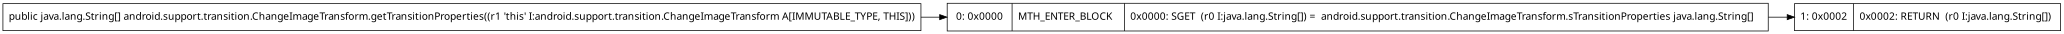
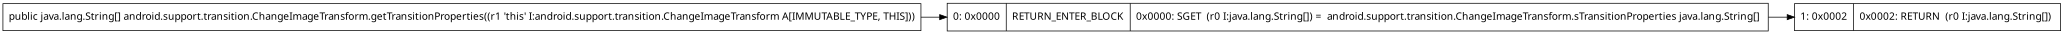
node "0: 0x0000": text "MTH_ENTER_BLOCK" -> "RETURN_ENTER_BLOCK"
